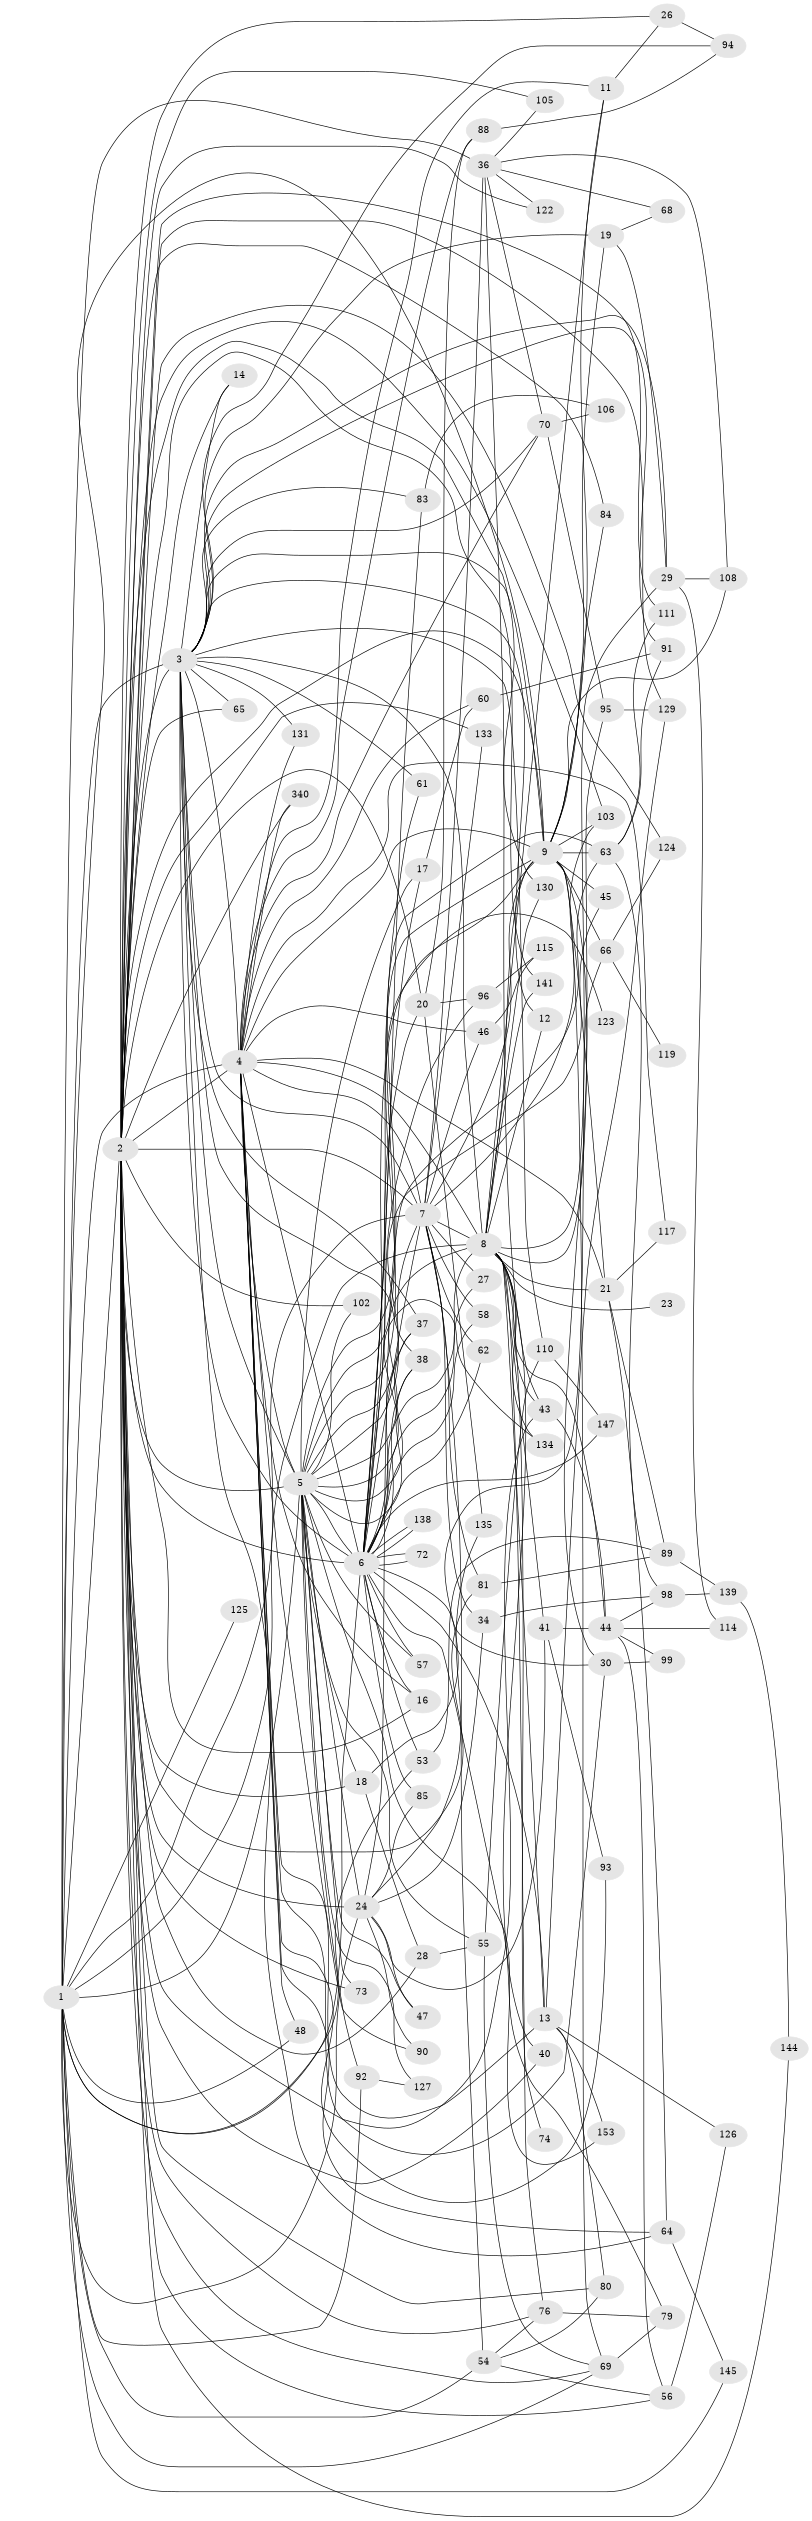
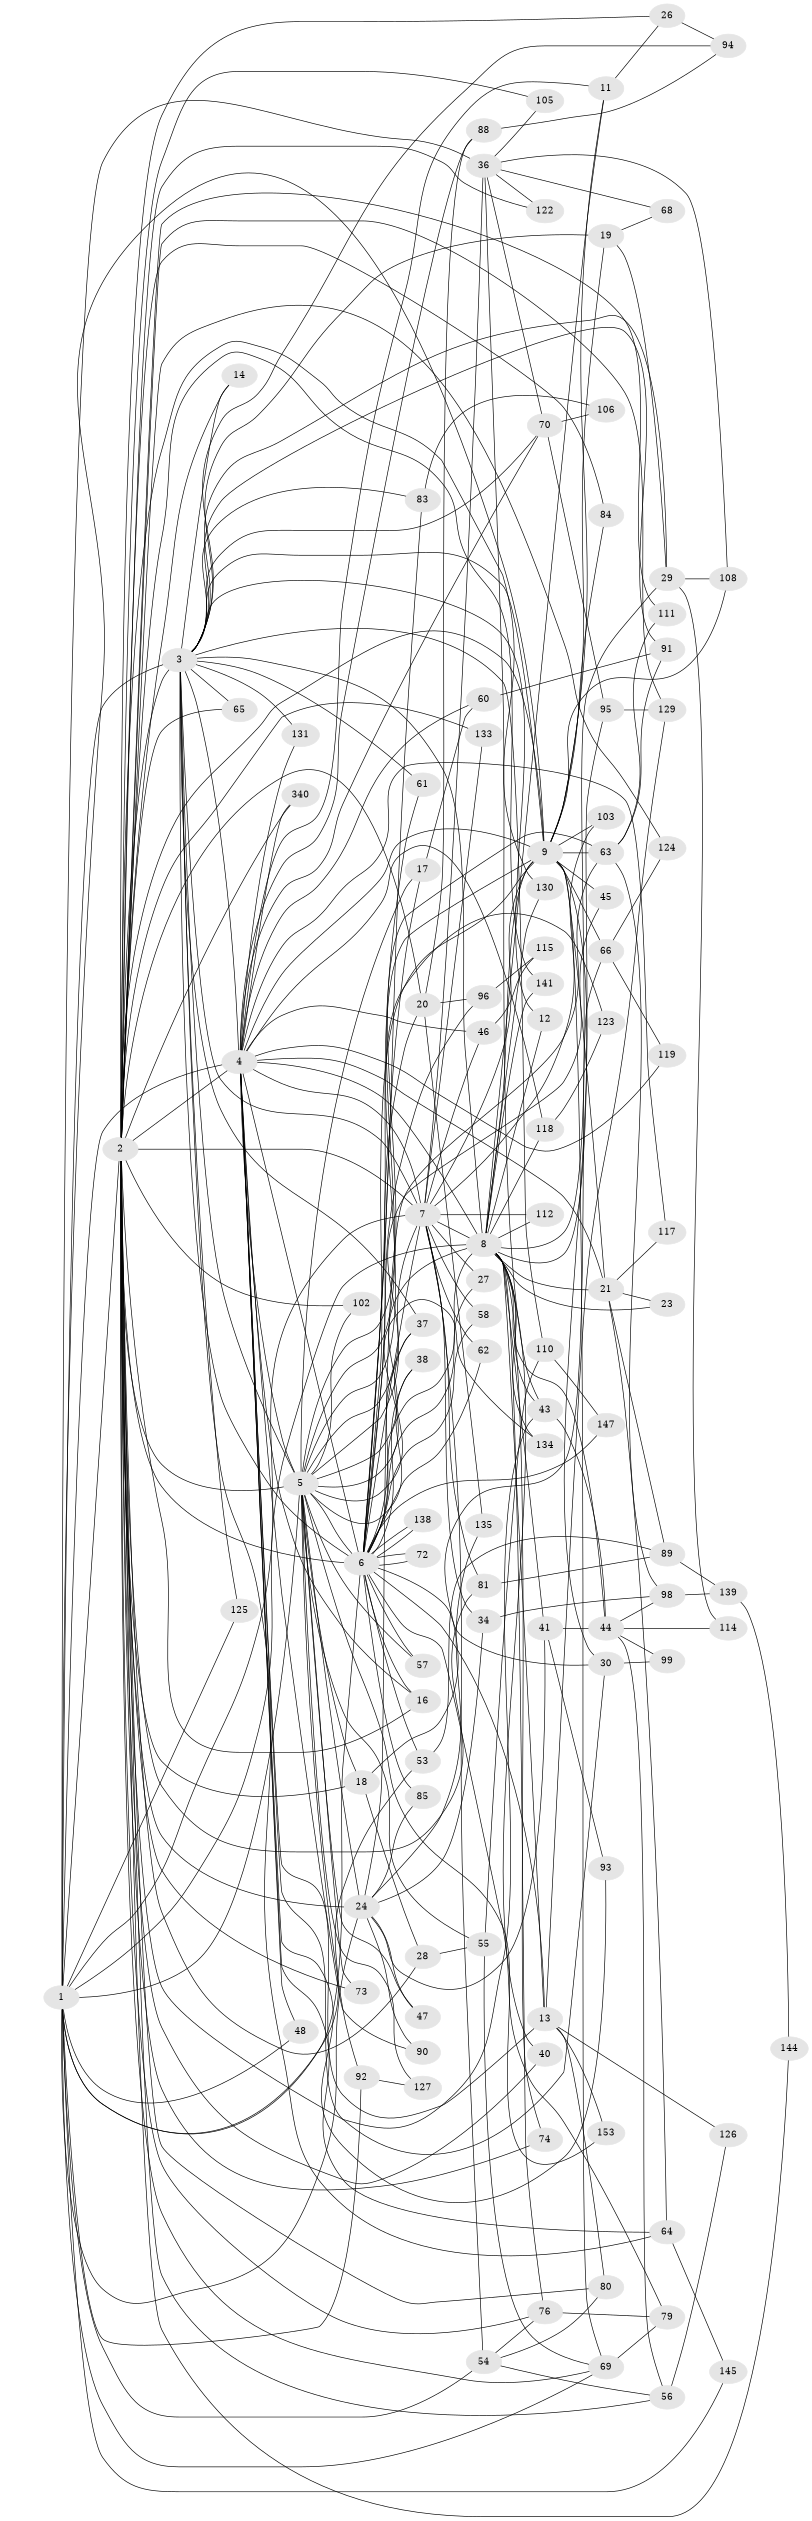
edge "103" -- "2": now "74" -- "2"
edge "3" -- "38": now "3" -- "125"
edge "119" -- "4": added
node "118": added
node "112": added
edge "21" -- "23": added
